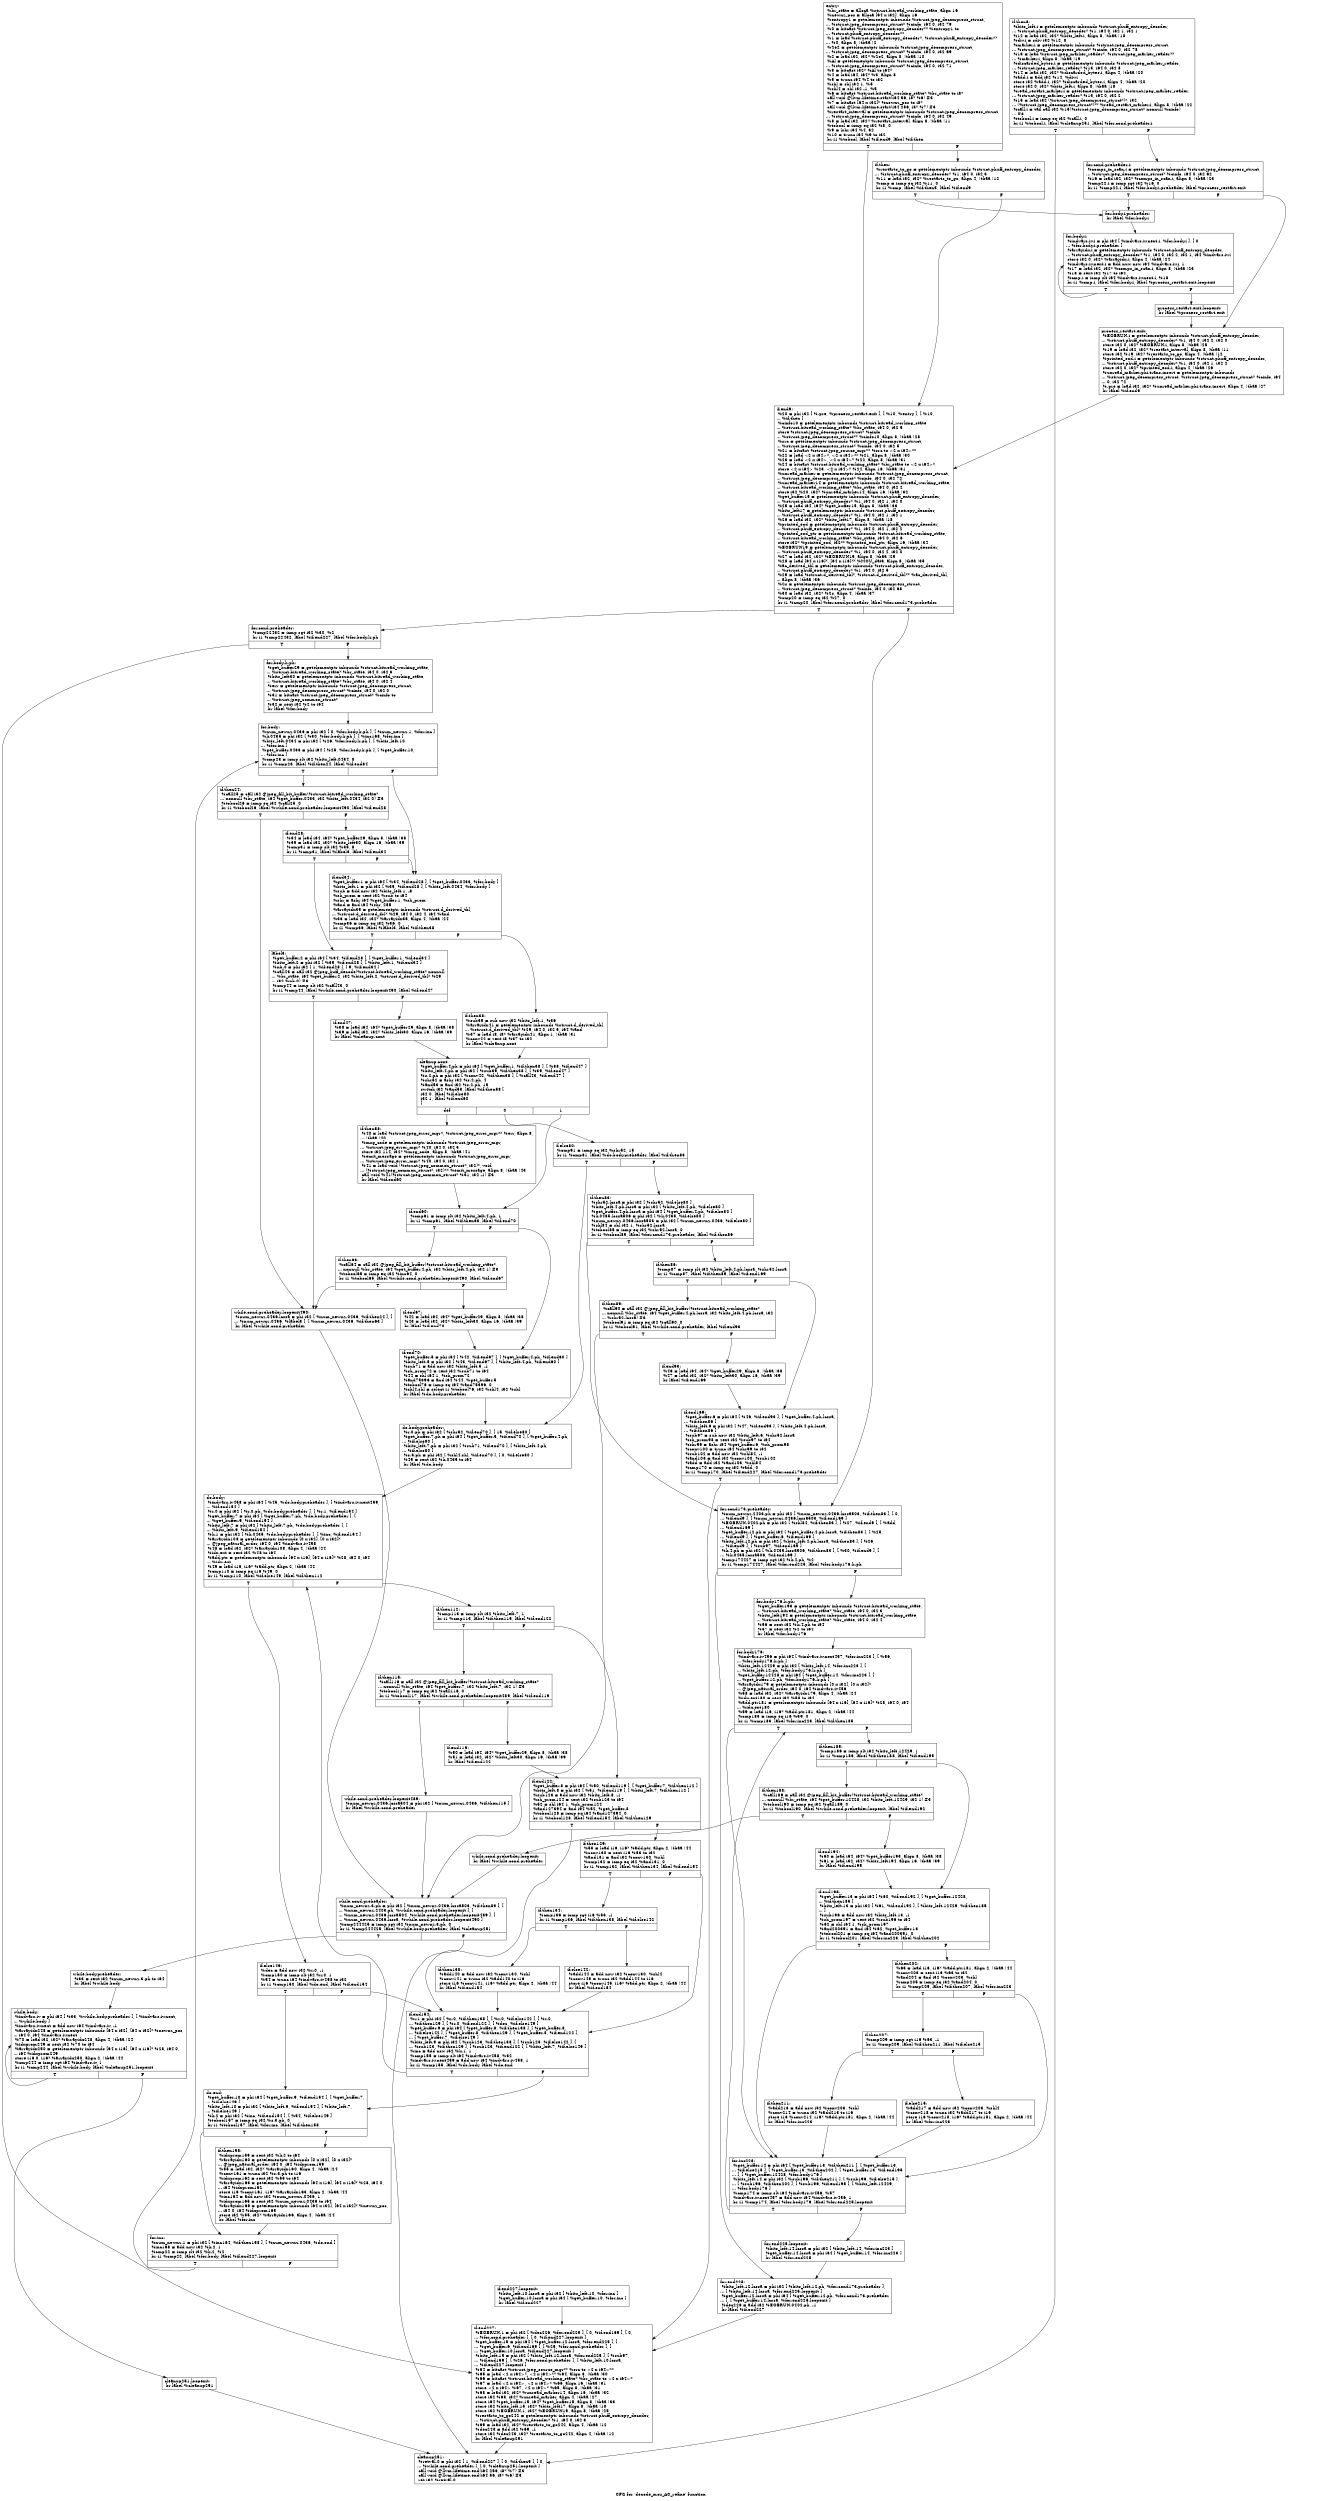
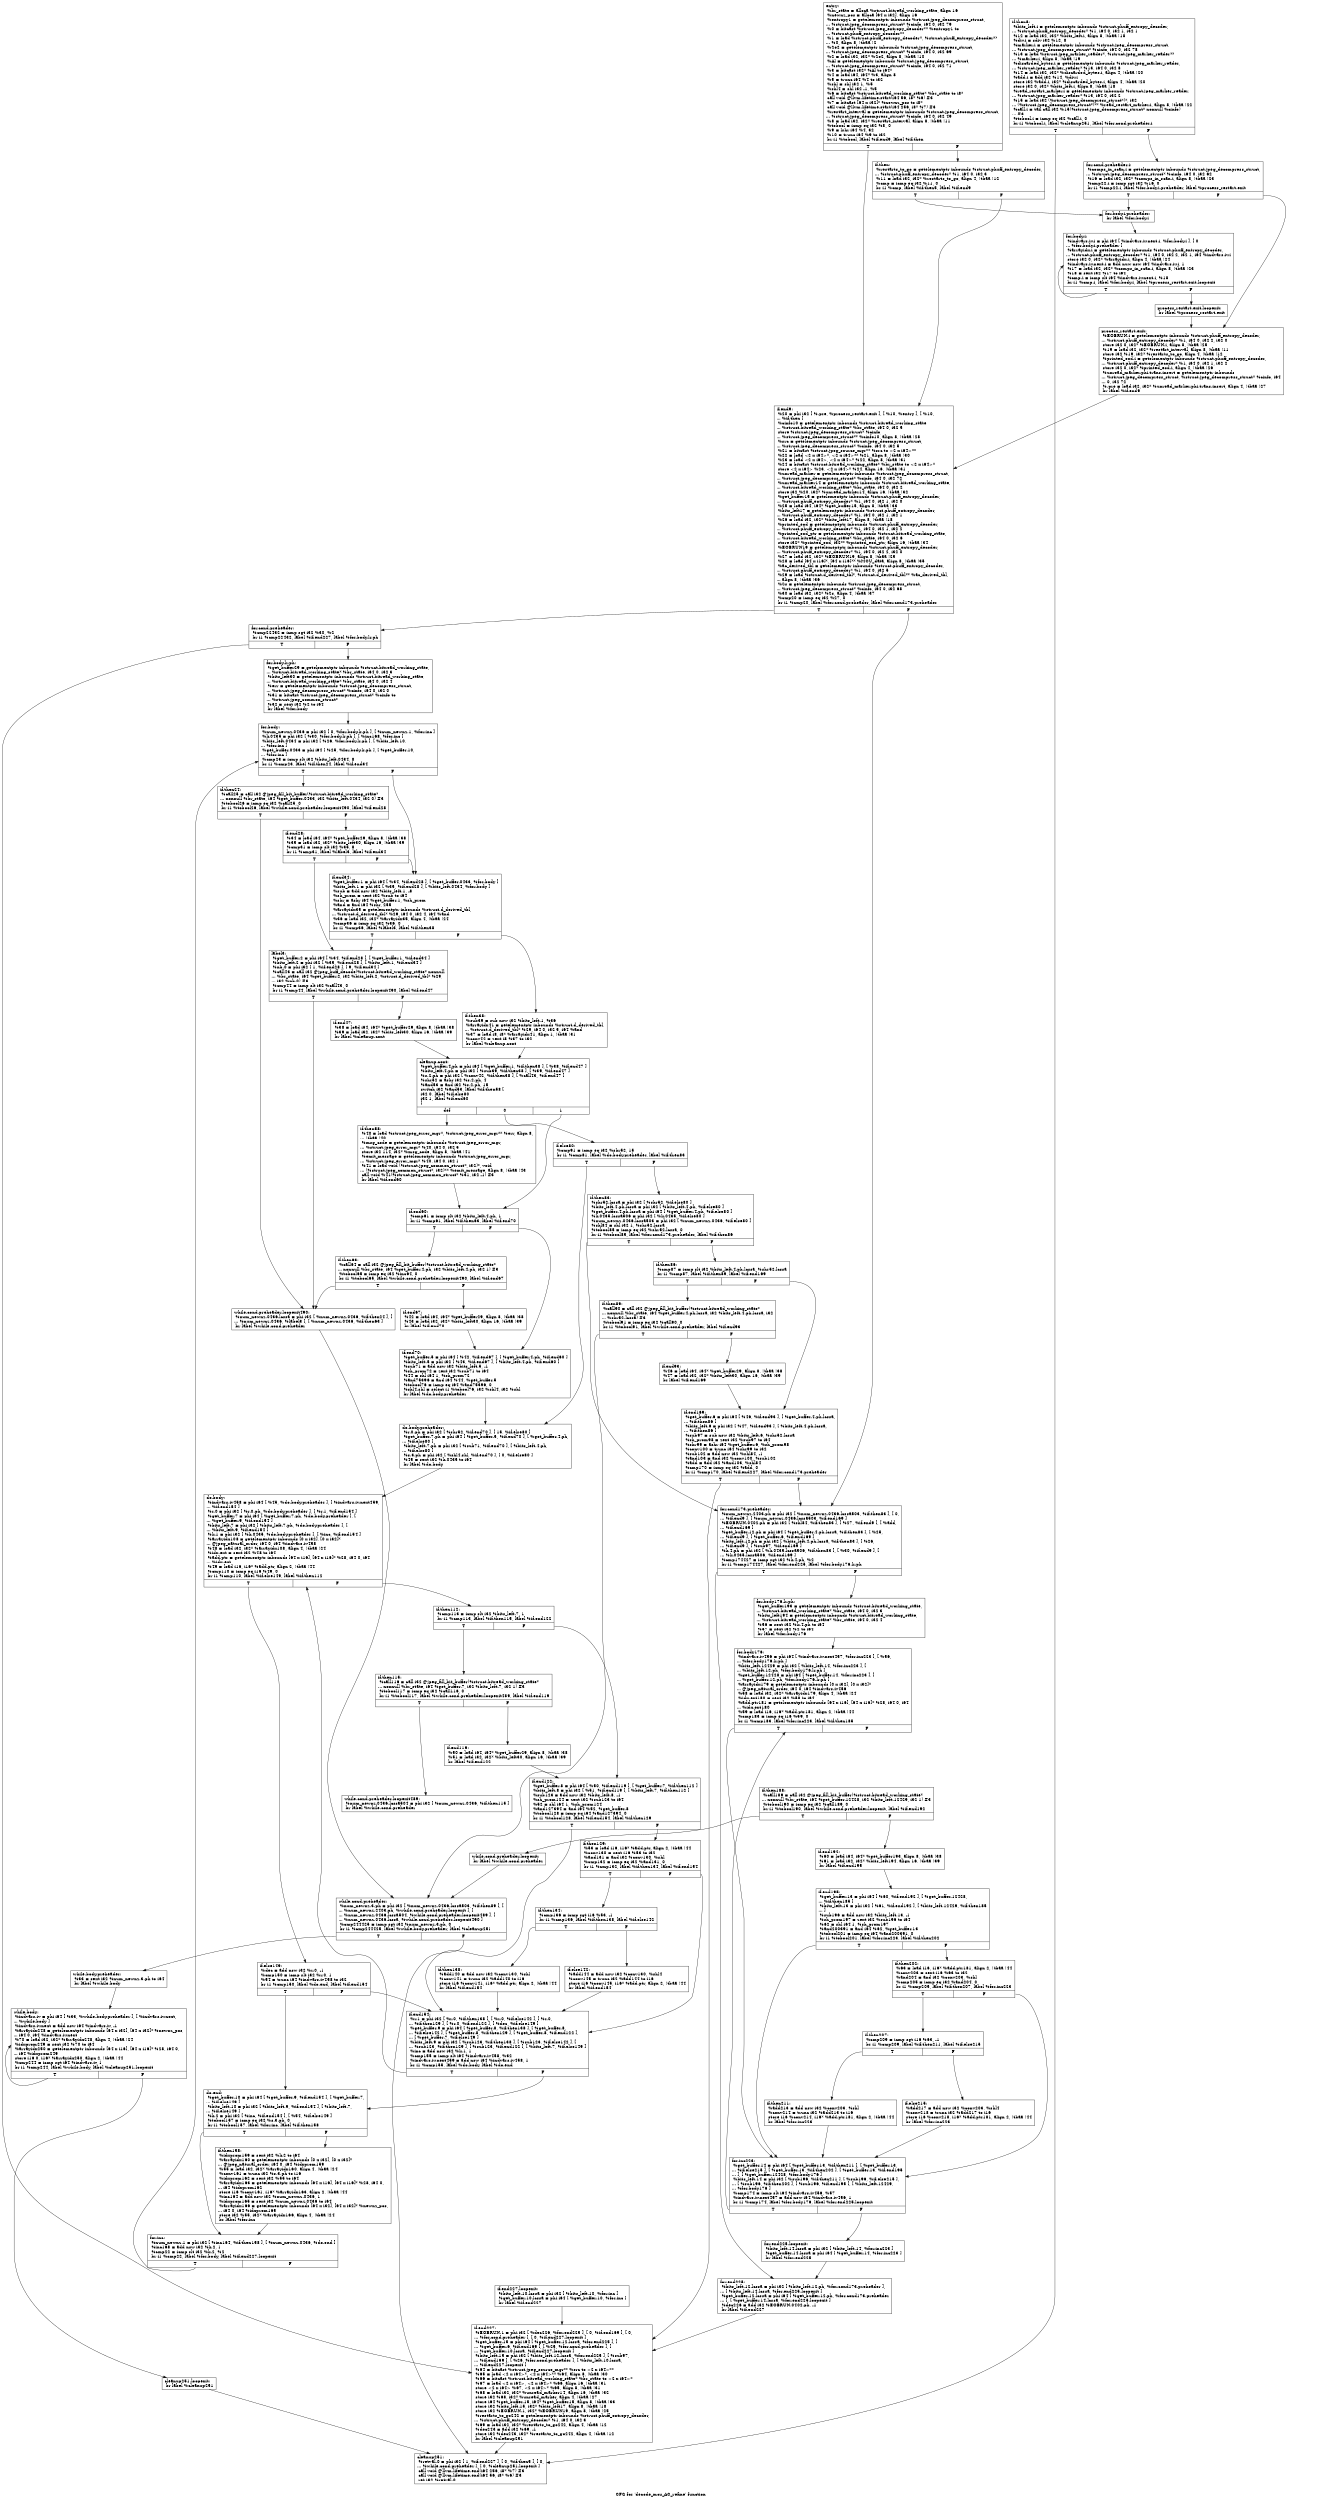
node "if.then185:": removed
edge "while.cond.preheader.loopexit489:" -> "while.cond.preheader:": removed
